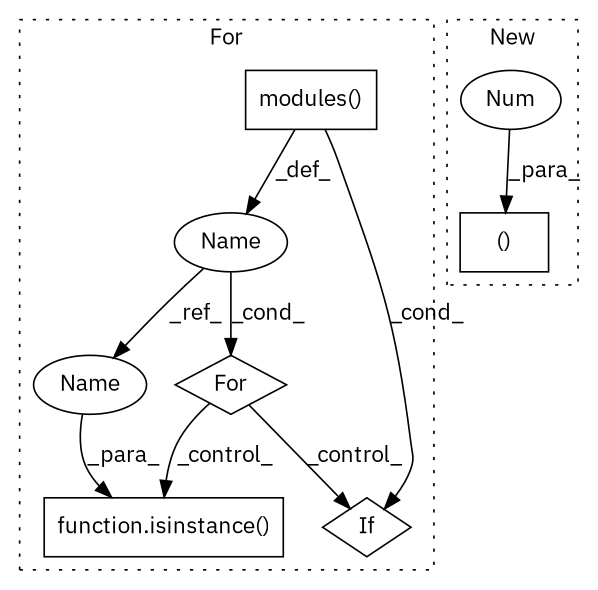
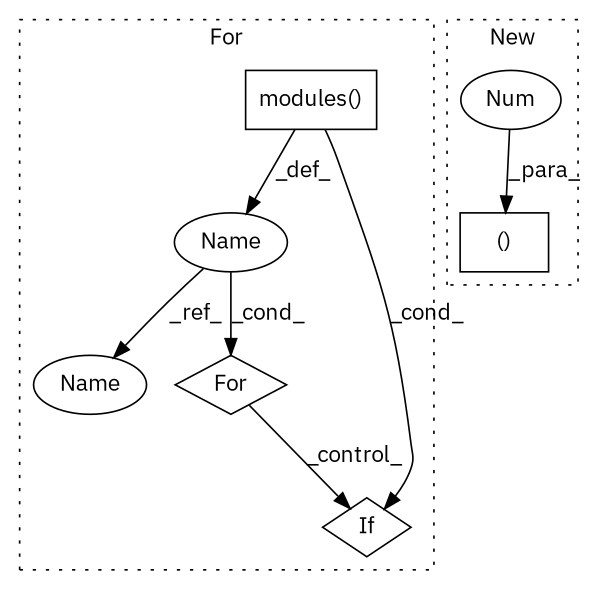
node "function.isinstance()": removed
